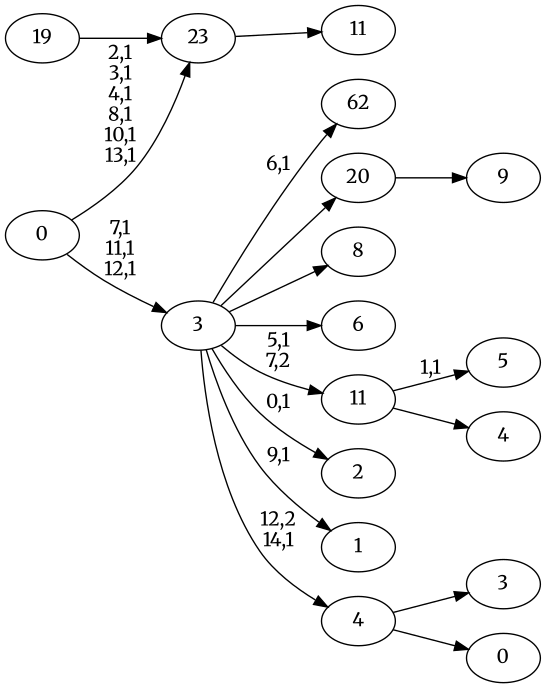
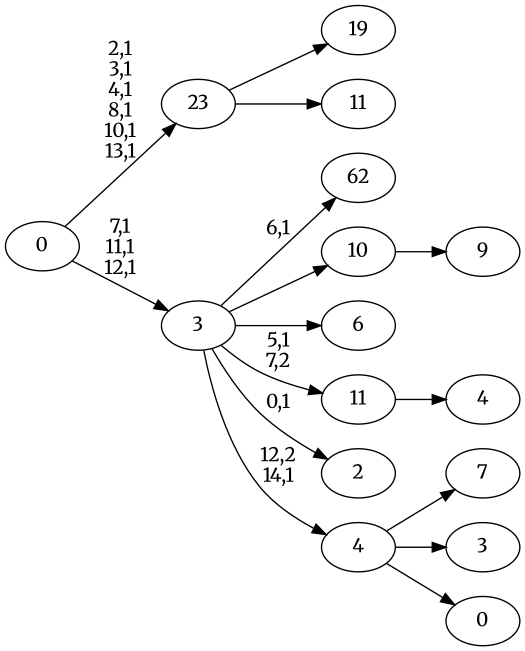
edge "19" -> "23": reversed
node "20": label "20" -> "10"
node "8": removed
node "5": removed
node "7": added
node "1": removed
